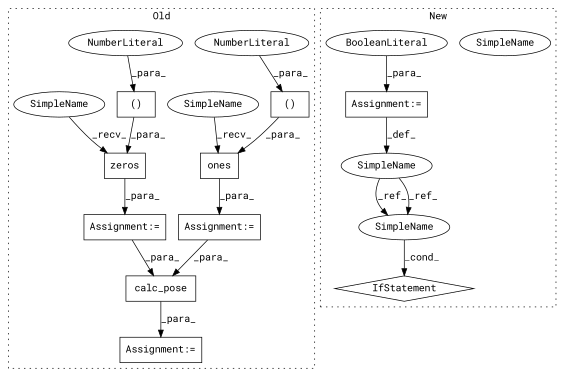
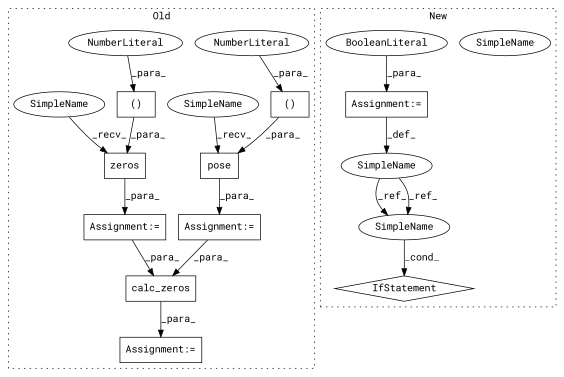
node "ones": label "ones" -> "pose"
node "calc_pose": label "calc_pose" -> "calc_zeros"
